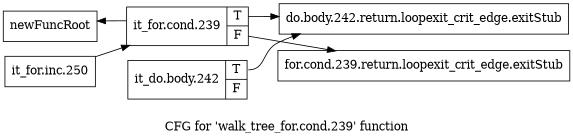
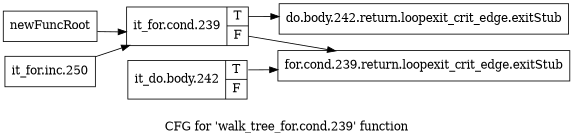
edge "it_for.cond.239" -> "newFuncRoot": reversed
edge "it_do.body.242" -> "do.body.242.return.loopexit_crit_edge.exitStub": now "it_do.body.242" -> "for.cond.239.return.loopexit_crit_edge.exitStub"
